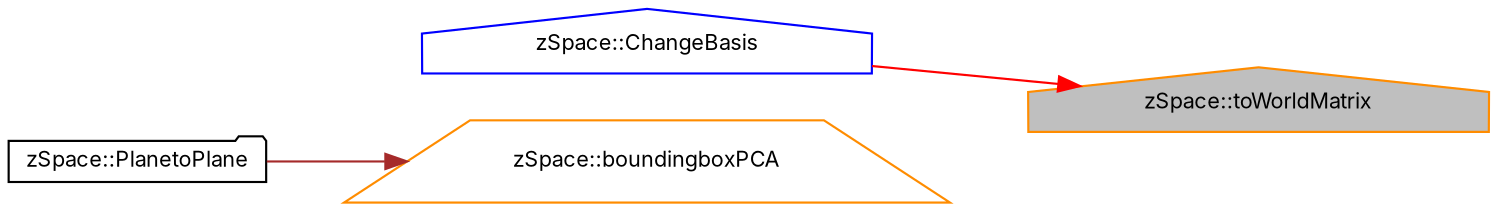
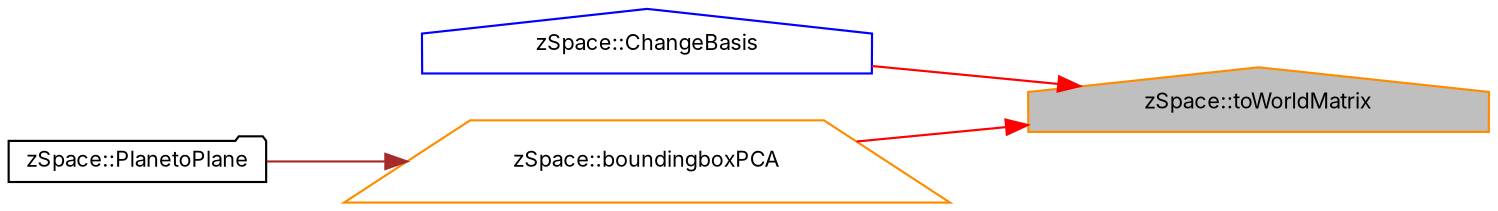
edge "zSpace::boundingboxPCA" -> "zSpace::toWorldMatrix": added
